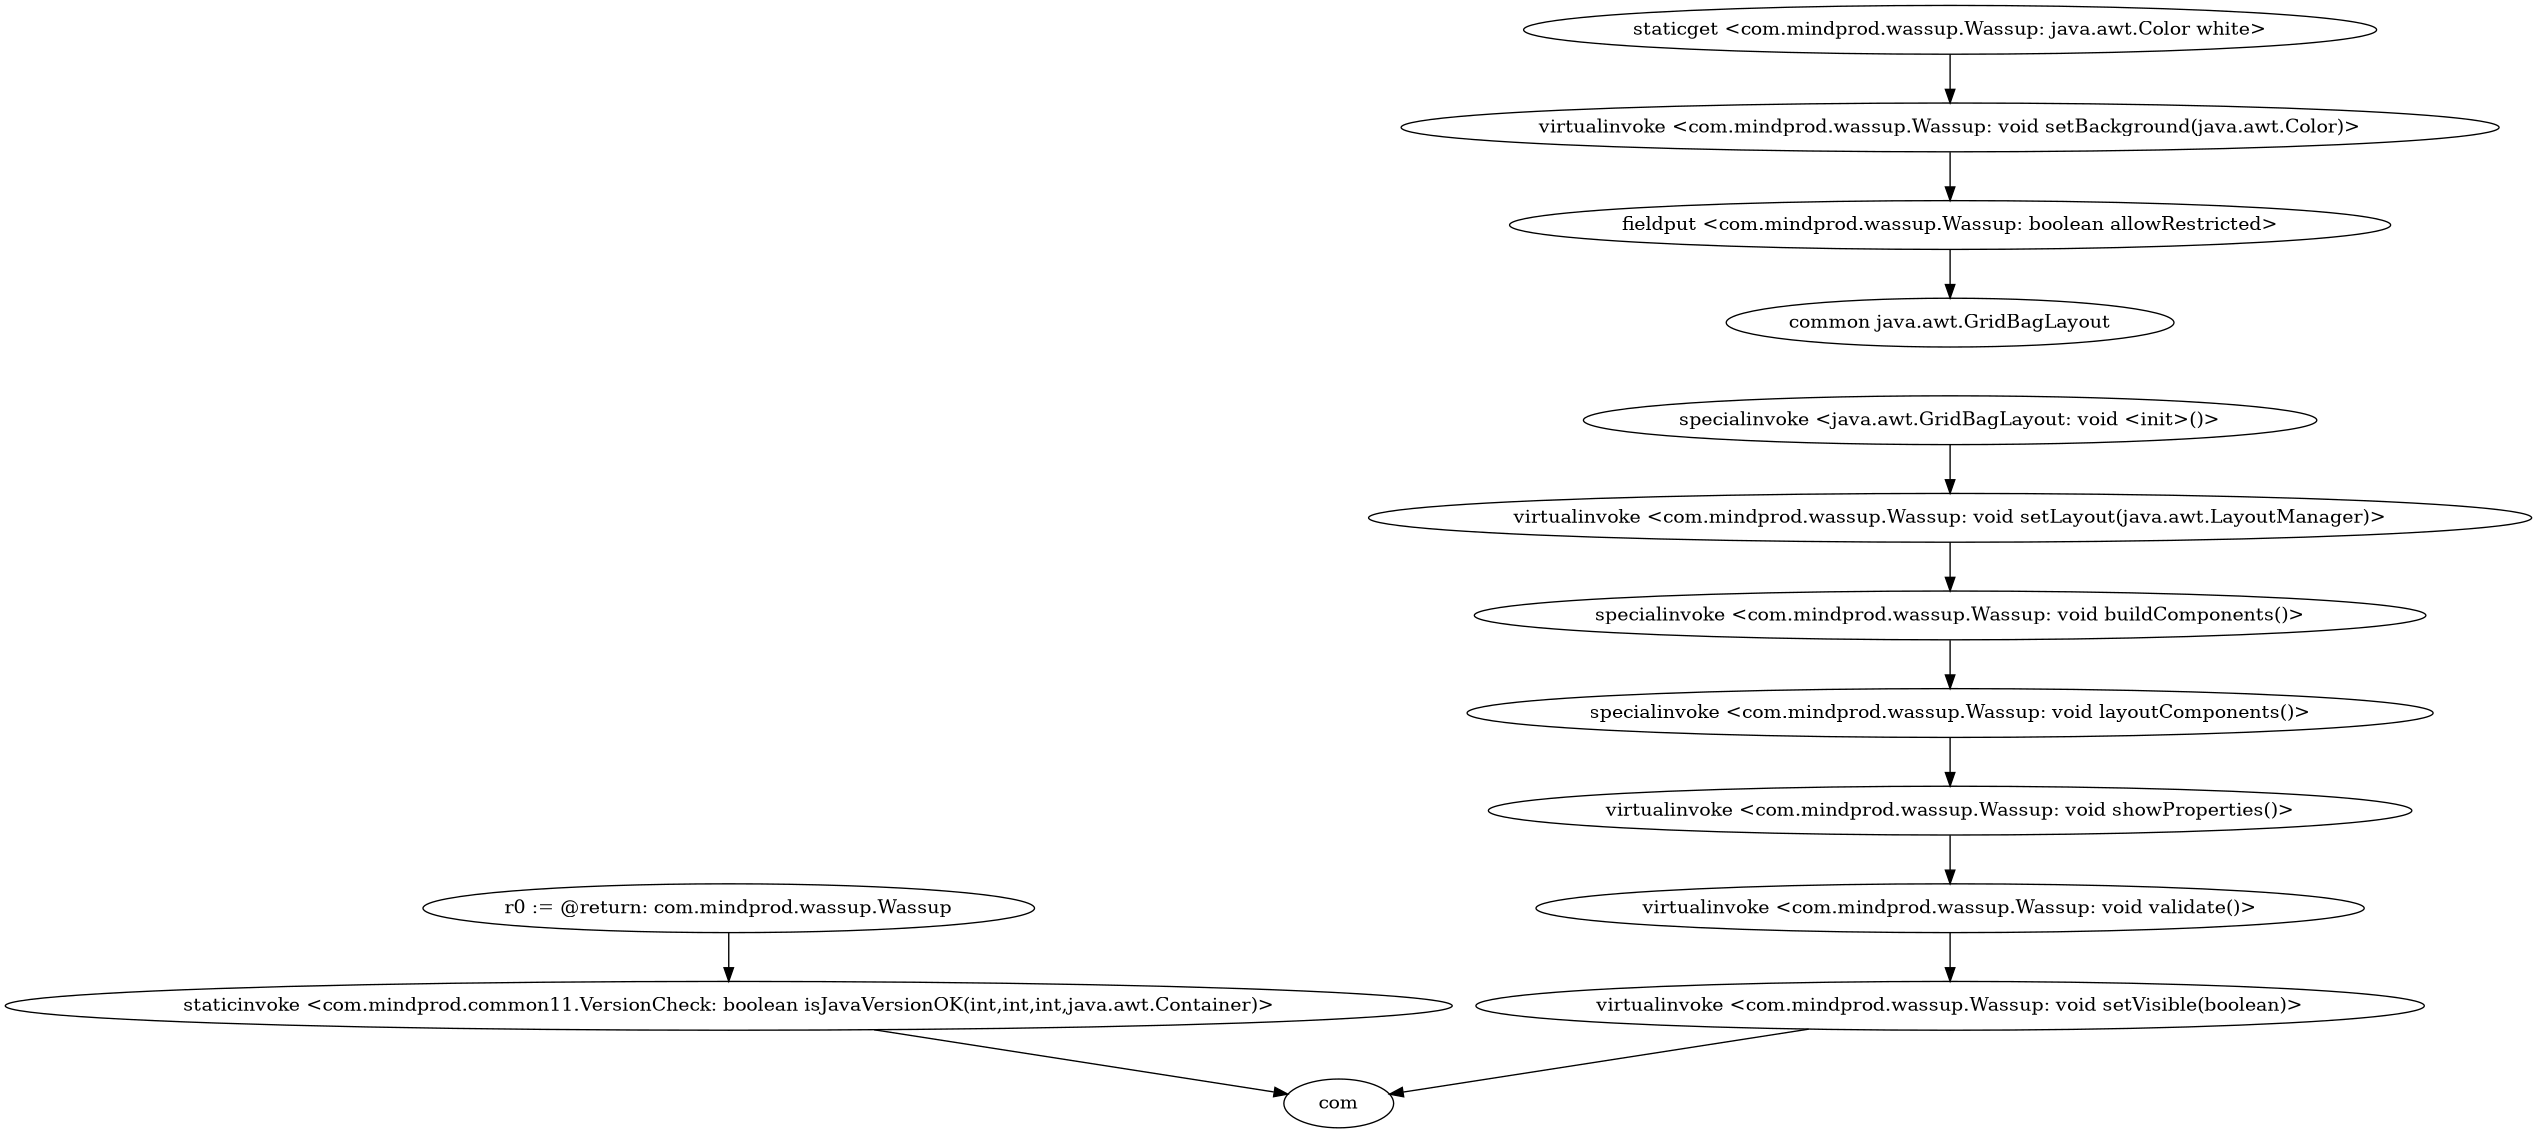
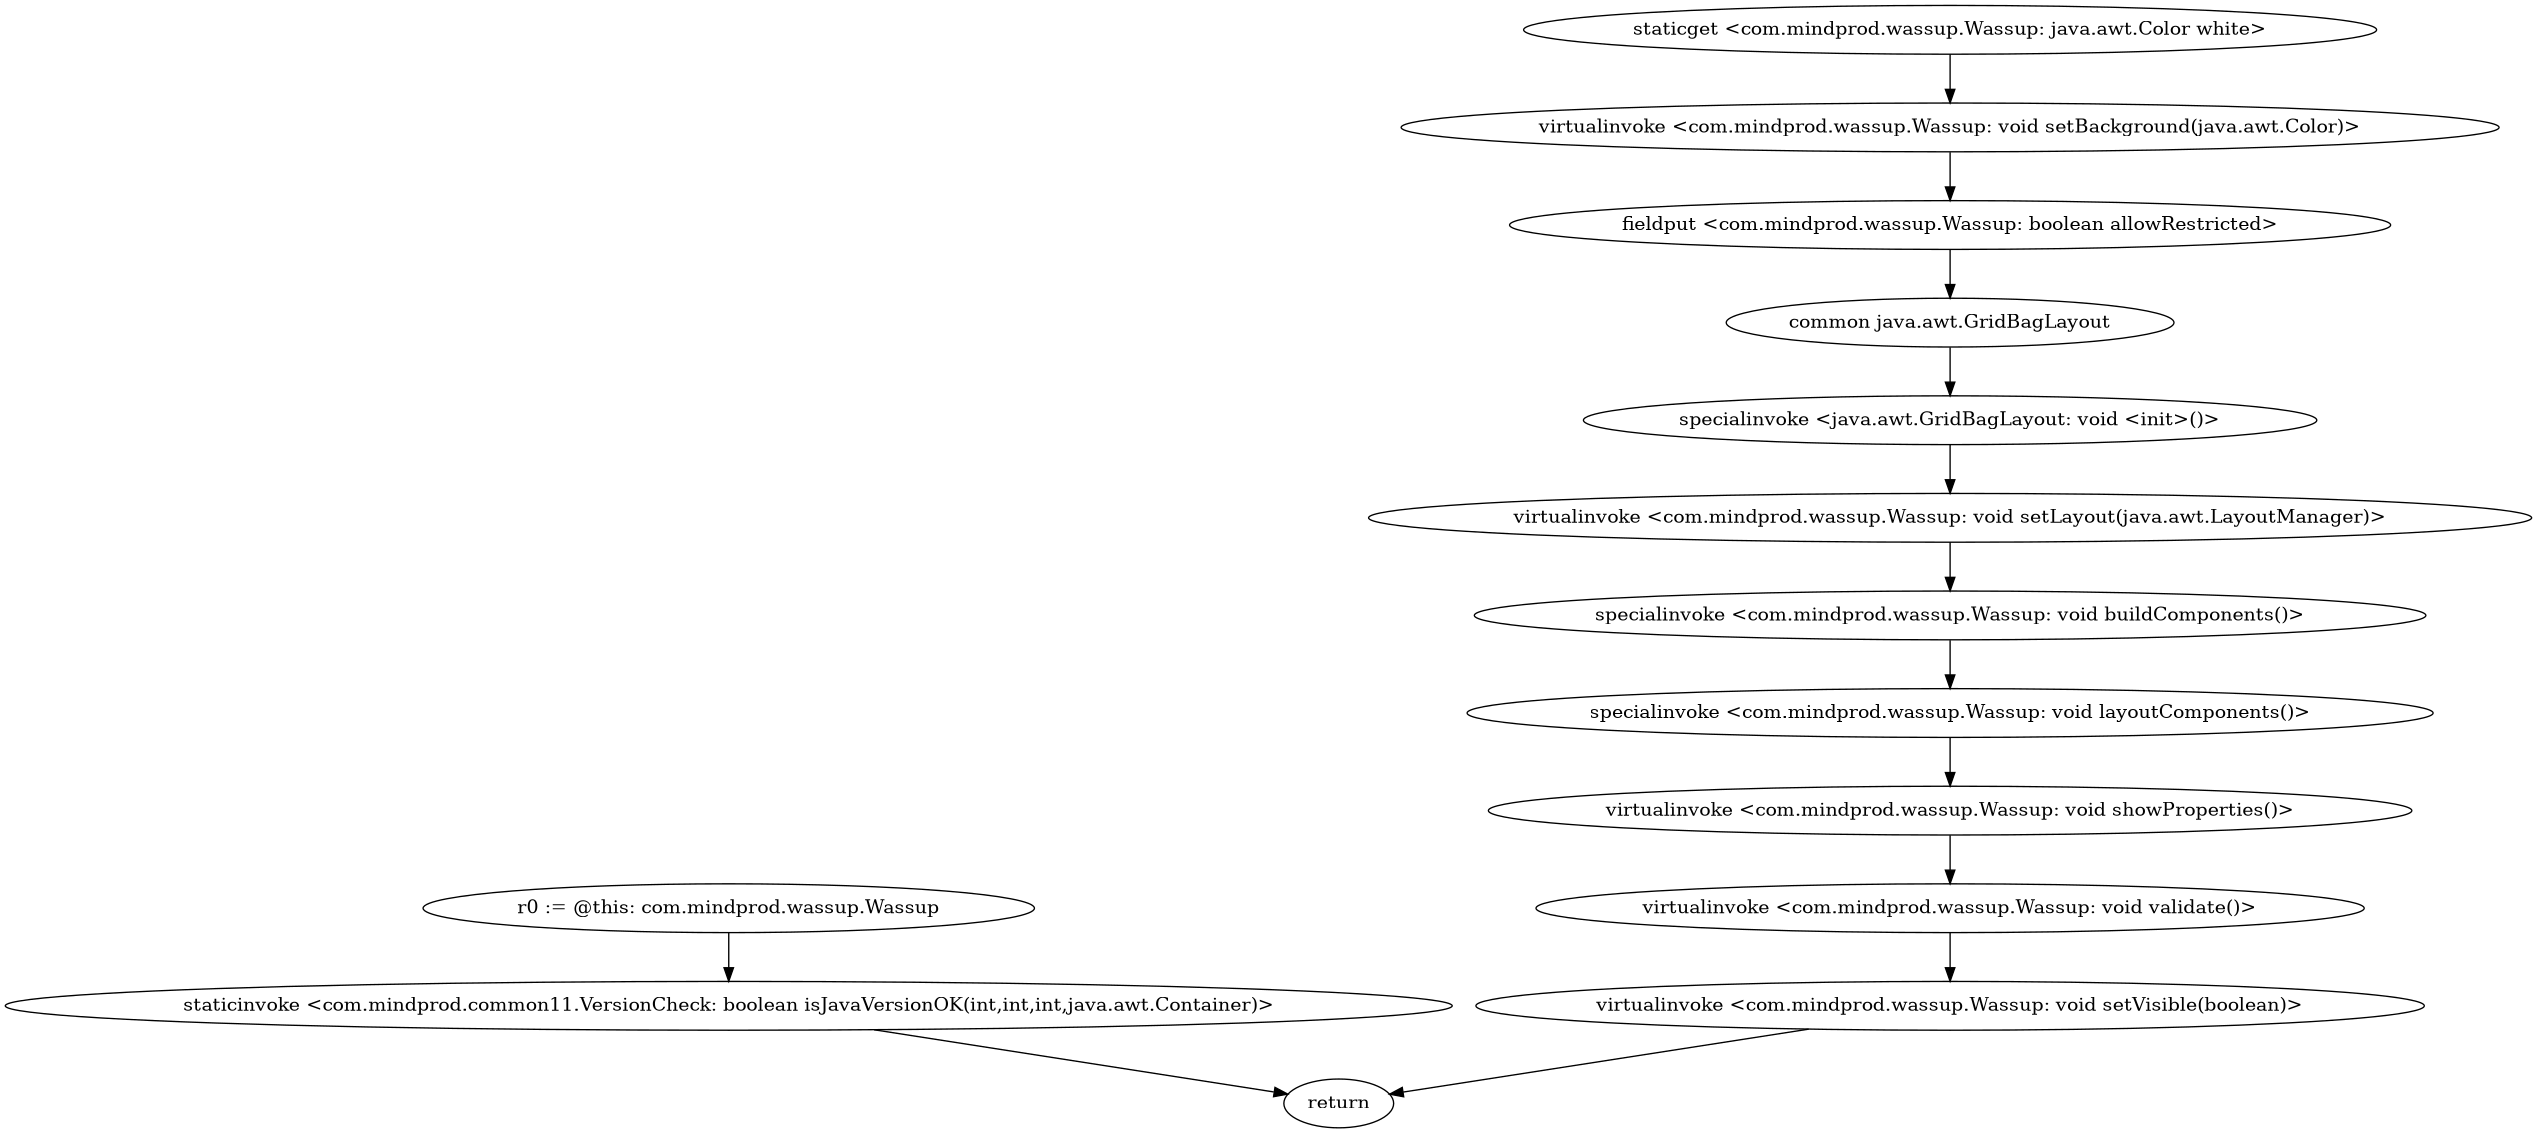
edge "common java.awt.GridBagLayout" -> "specialinvoke <java.awt.GridBagLayout: void <init>()>": added
node "r0 := @return: com.mindprod.wassup.Wassup": label "r0 := @return: com.mindprod.wassup.Wassup" -> "r0 := @this: com.mindprod.wassup.Wassup"
node "com": label "com" -> "return"
